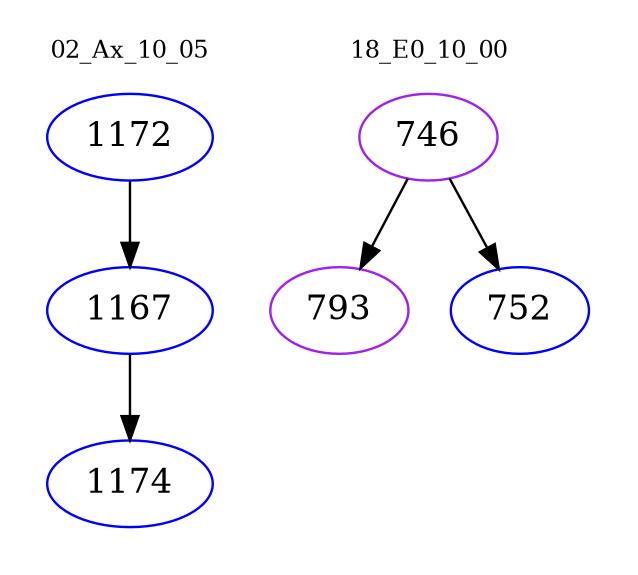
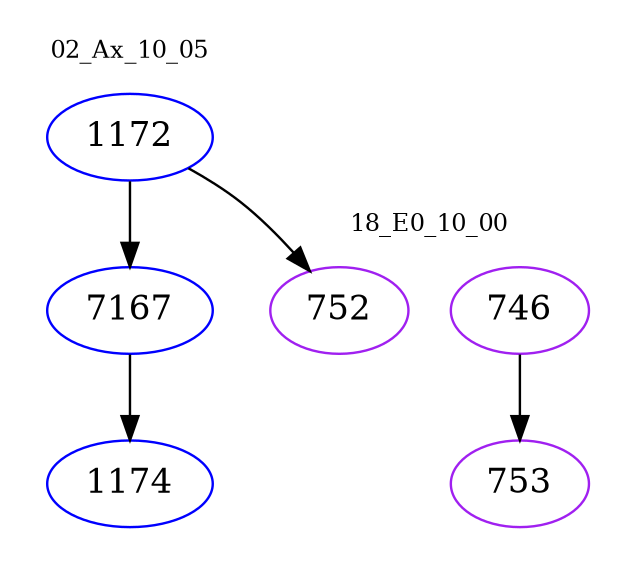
edge "746" -> "752": now "1172" -> "752"
node "1167": label "1167" -> "7167"
node "793": label "793" -> "753"
node "752": color blue -> purple
